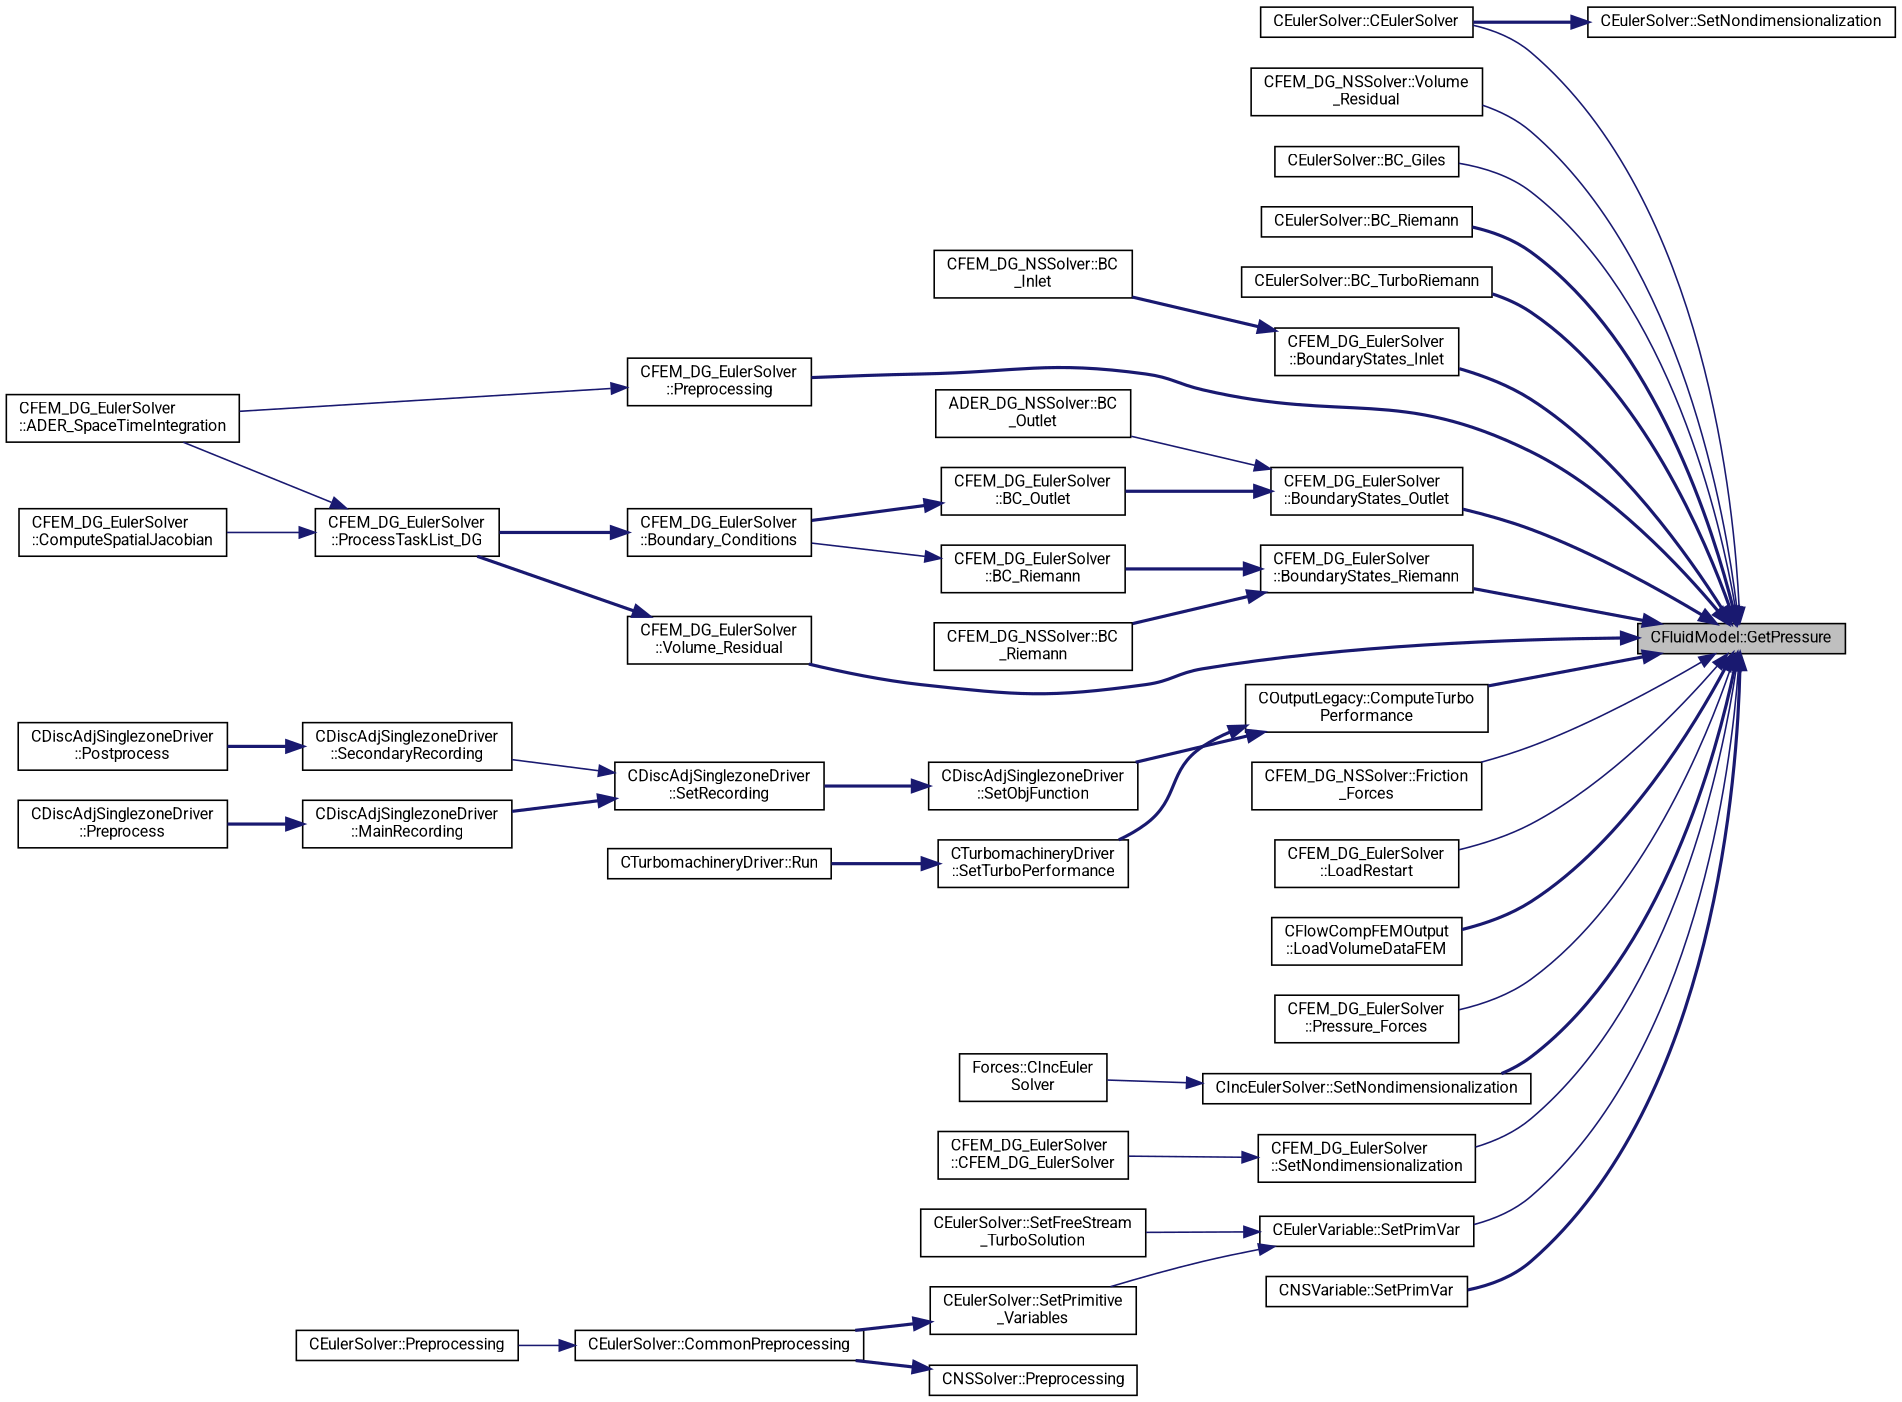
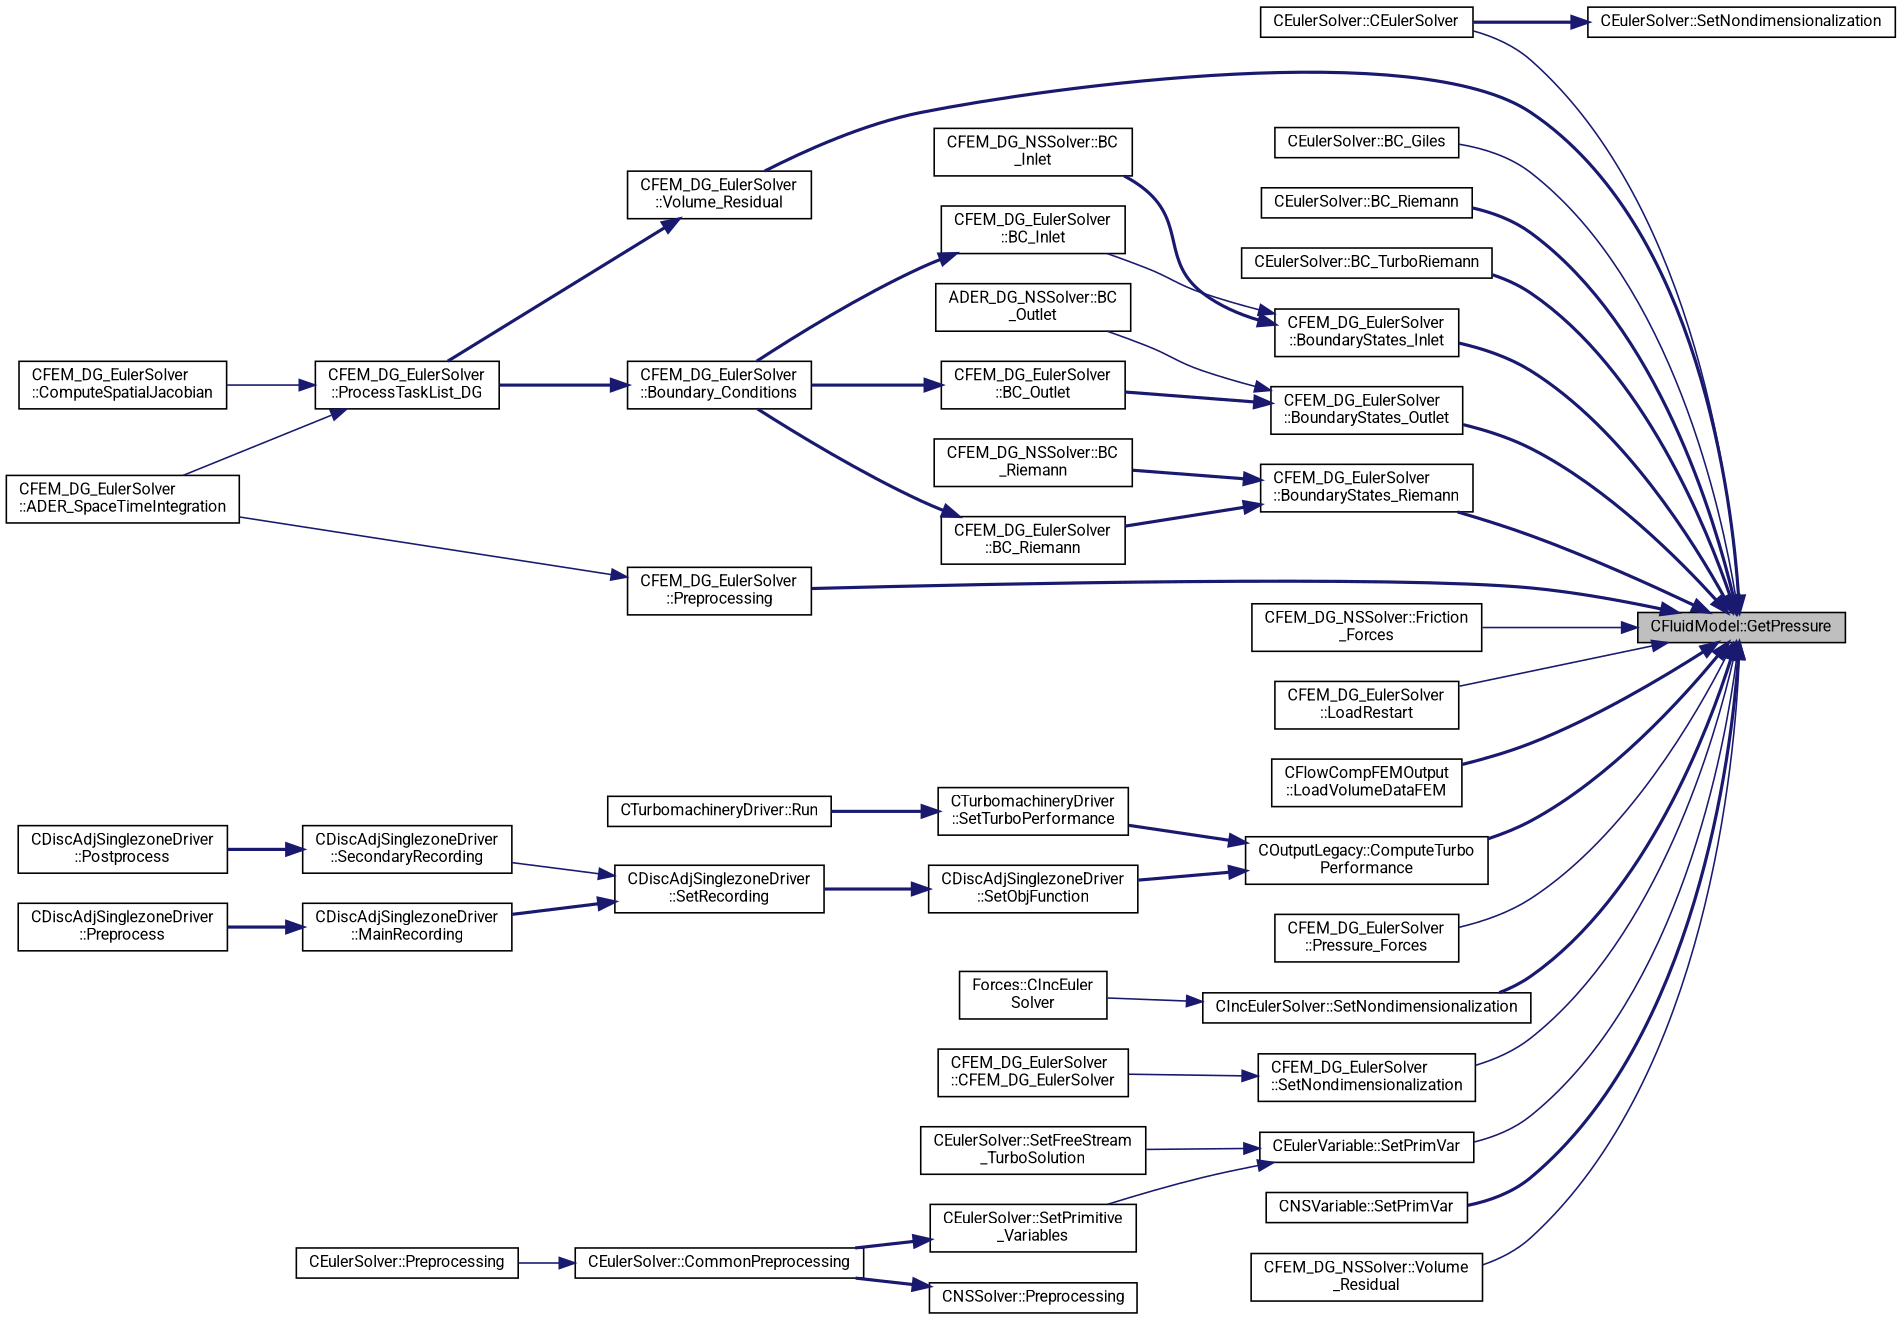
node "CFEM_DG_EulerSolver ::BC_Inlet": added
edge "CFEM_DG_EulerSolver ::Boundary_Conditions" -> "CFEM_DG_EulerSolver ::BC_Riemann": style solid -> bold
